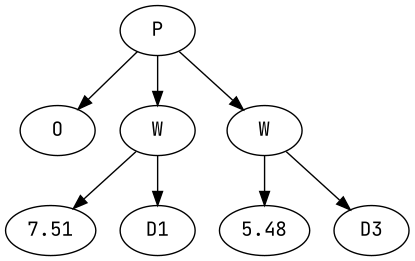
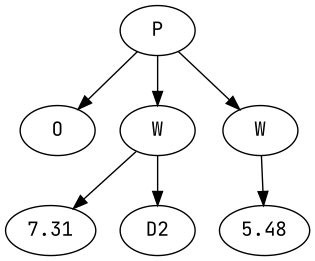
node "7.51": label "7.51" -> "7.31"
node "D1": label "D1" -> "D2"
node "D3": removed
